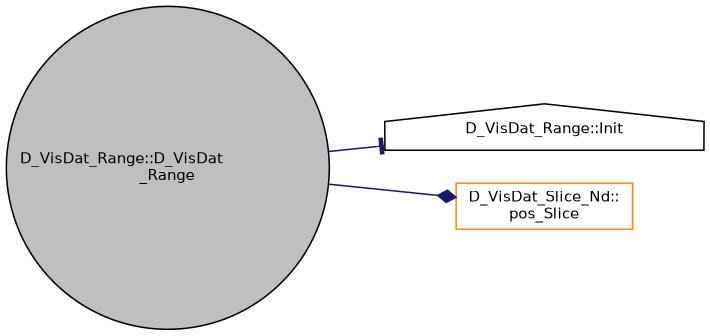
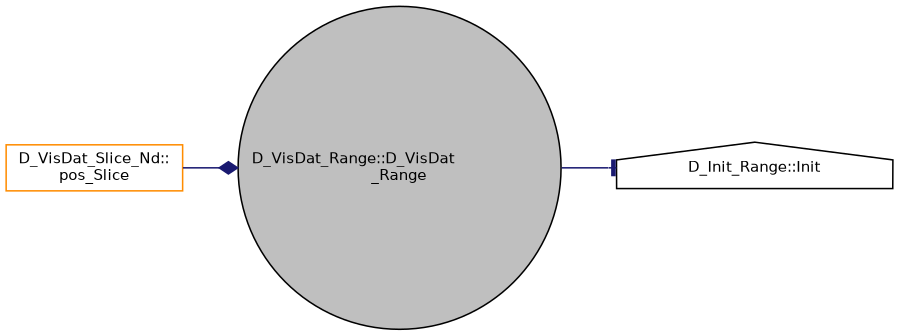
node "D_VisDat_Range::Init": label "D_VisDat_Range::Init" -> "D_Init_Range::Init"
edge "D_VisDat_Range::D_VisDat _Range" -> "D_VisDat_Slice_Nd:: pos_Slice": reversed
